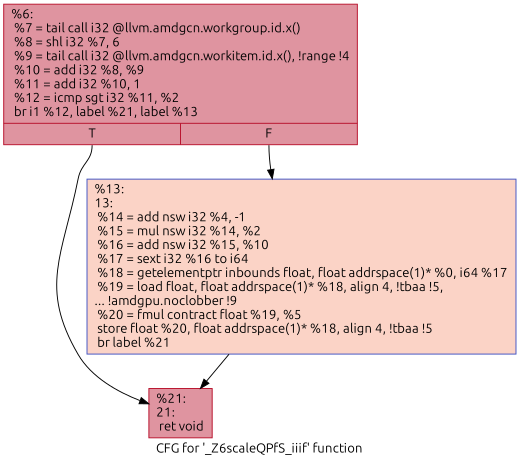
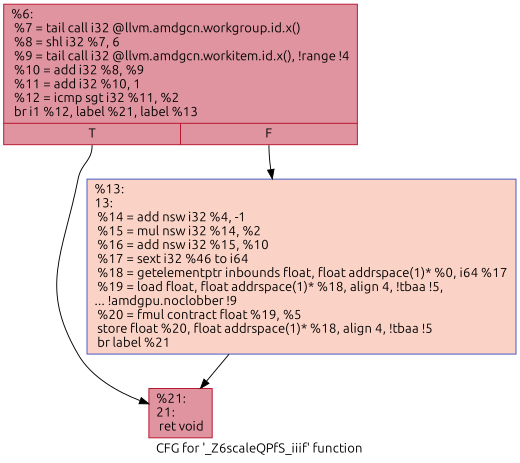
node "%13:": text "%17 = sext i32 %16 to i64" -> "%17 = sext i32 %46 to i64"
